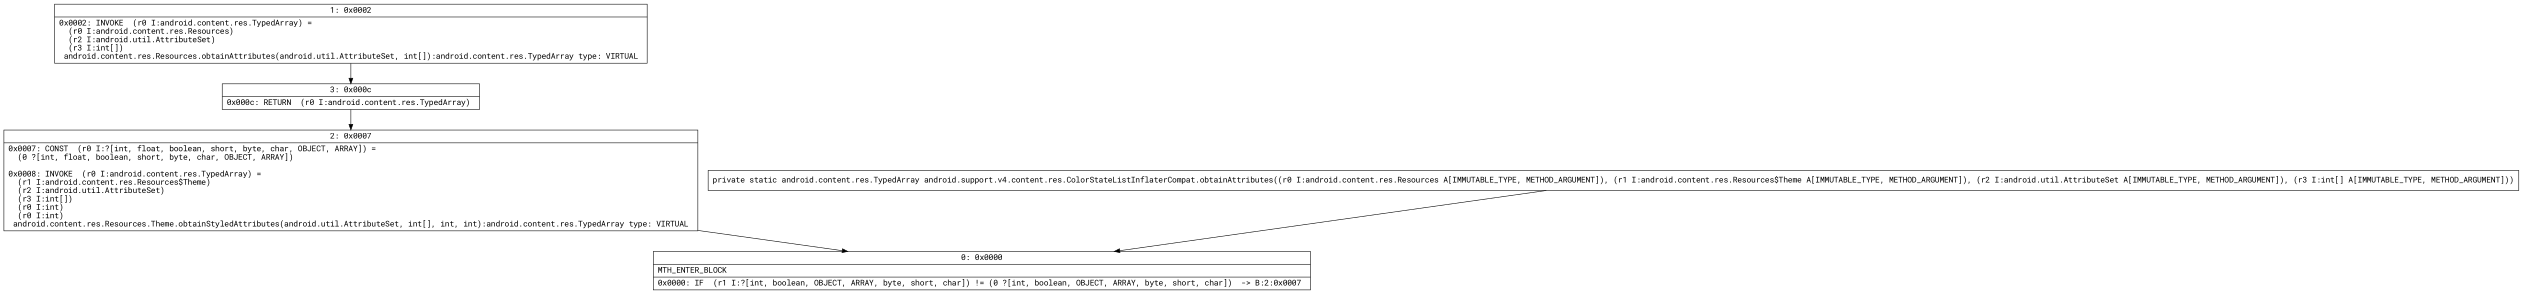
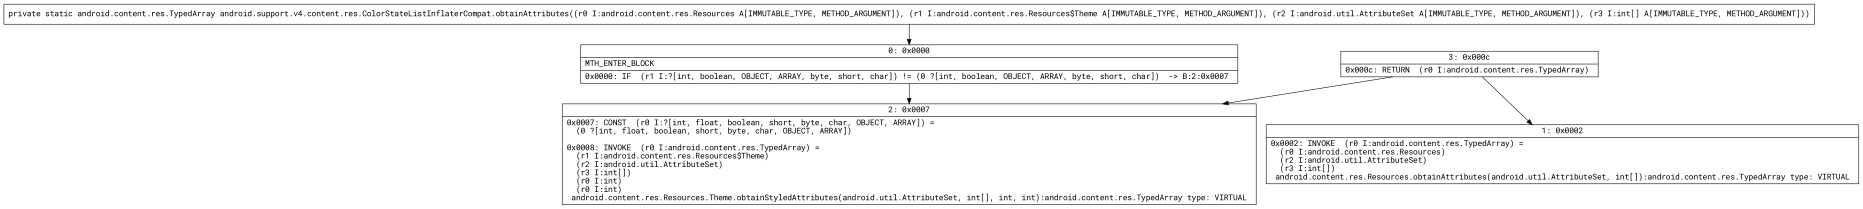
edge "1: 0x0002" -> "3: 0x000c": reversed
edge "2: 0x0007" -> "0: 0x0000": reversed
